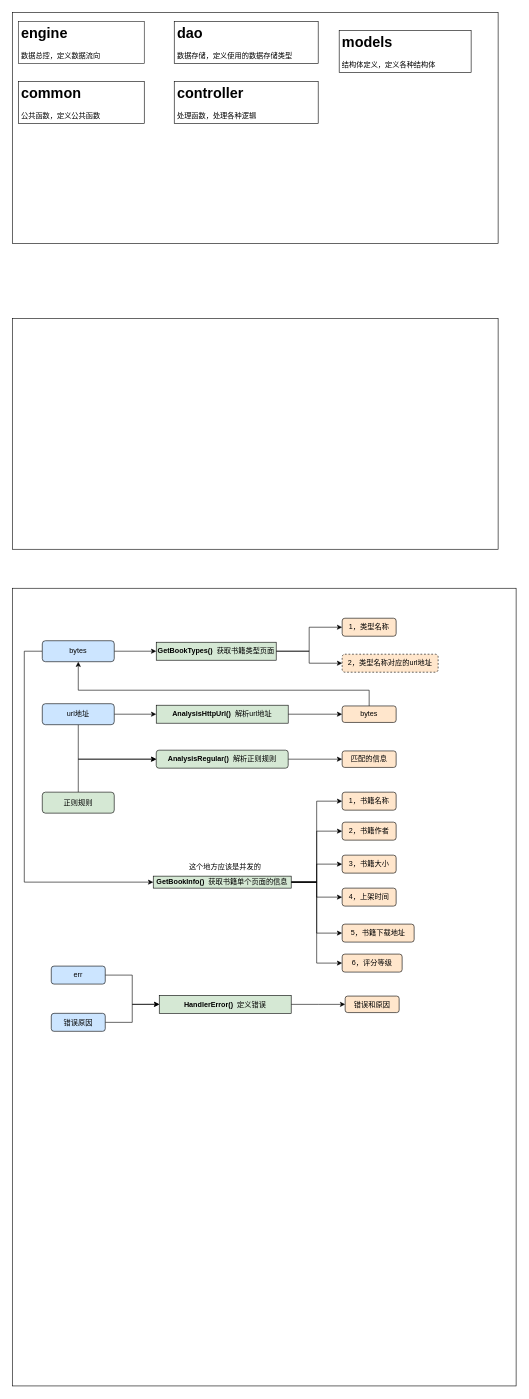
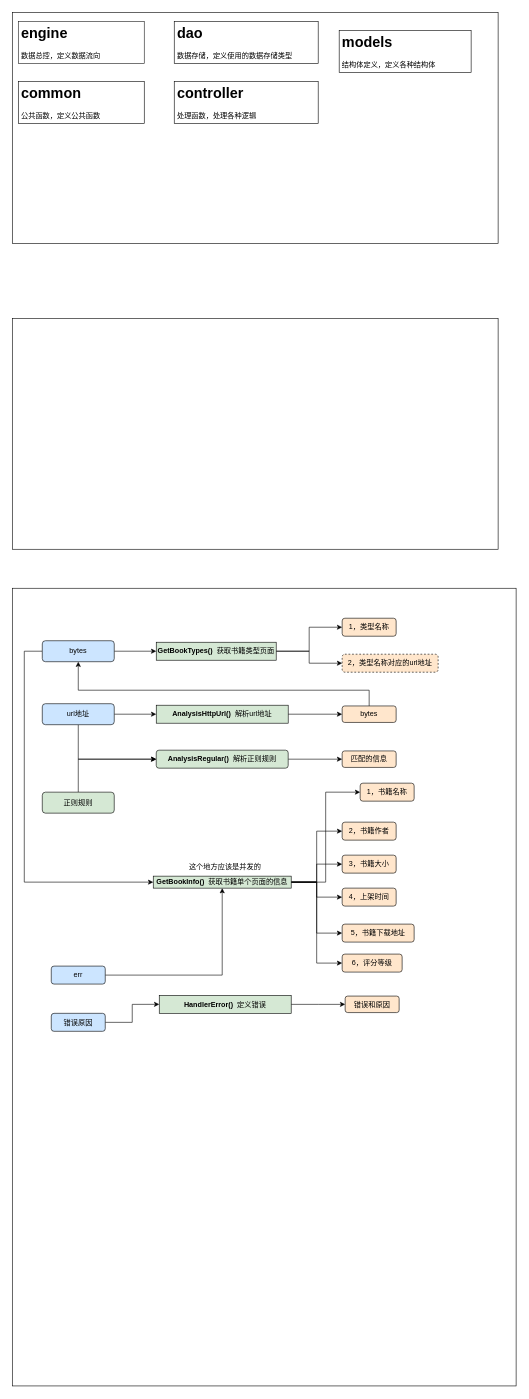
node "1，书籍名称": moved (369, 801) -> (387, 792)
edge "err" -> "HandlerError() 定义错误": now "err" -> "GetBookInfo() 获取书籍单个页面的信息"
